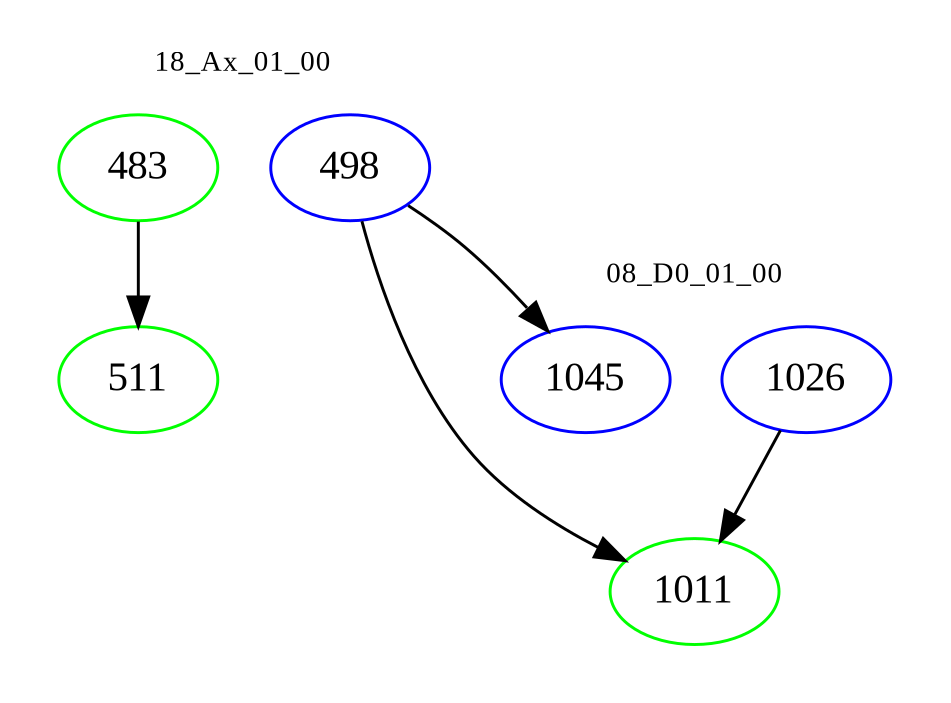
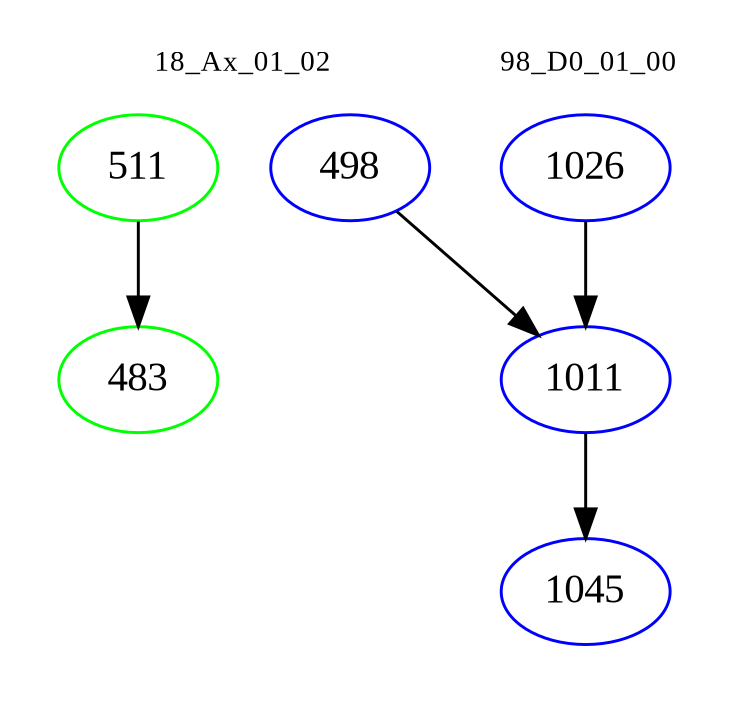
cluster "18_Ax_01_00": label "18_Ax_01_00" -> "18_Ax_01_02"
edge "483" -> "511": reversed
cluster "08_D0_01_00": label "08_D0_01_00" -> "98_D0_01_00"
edge "498" -> "1045": now "1011" -> "1045"
node "1011": color green -> blue
